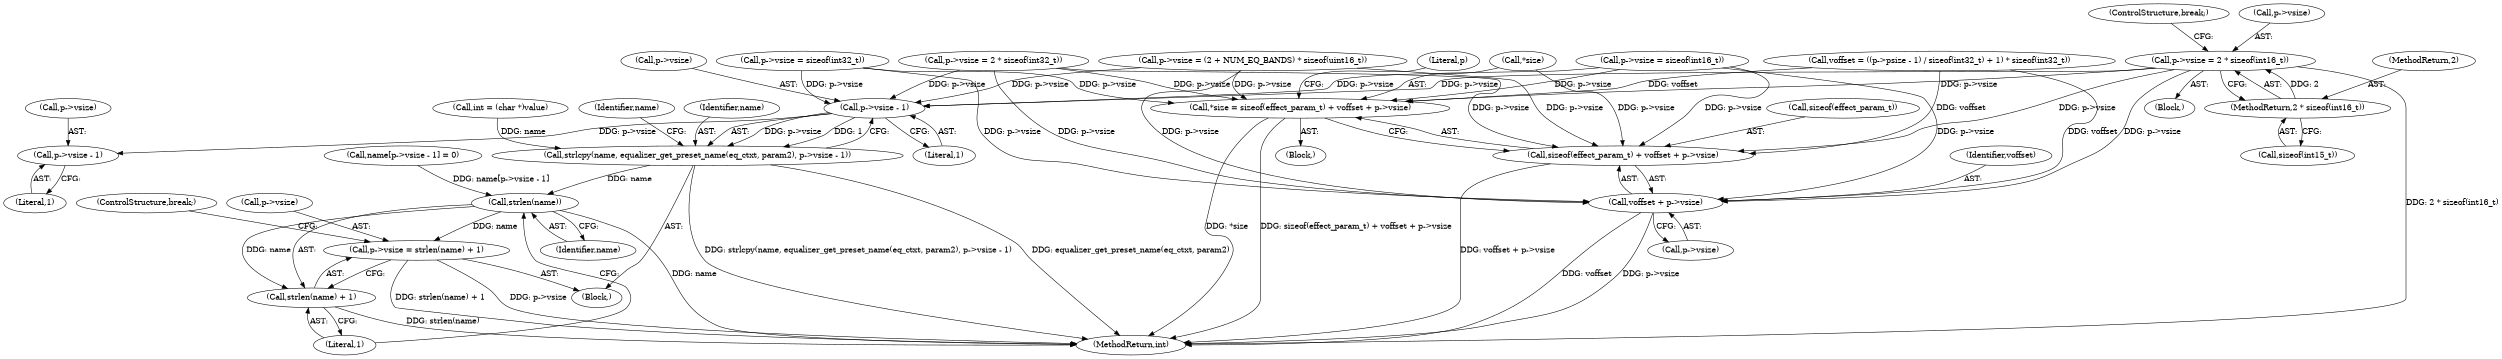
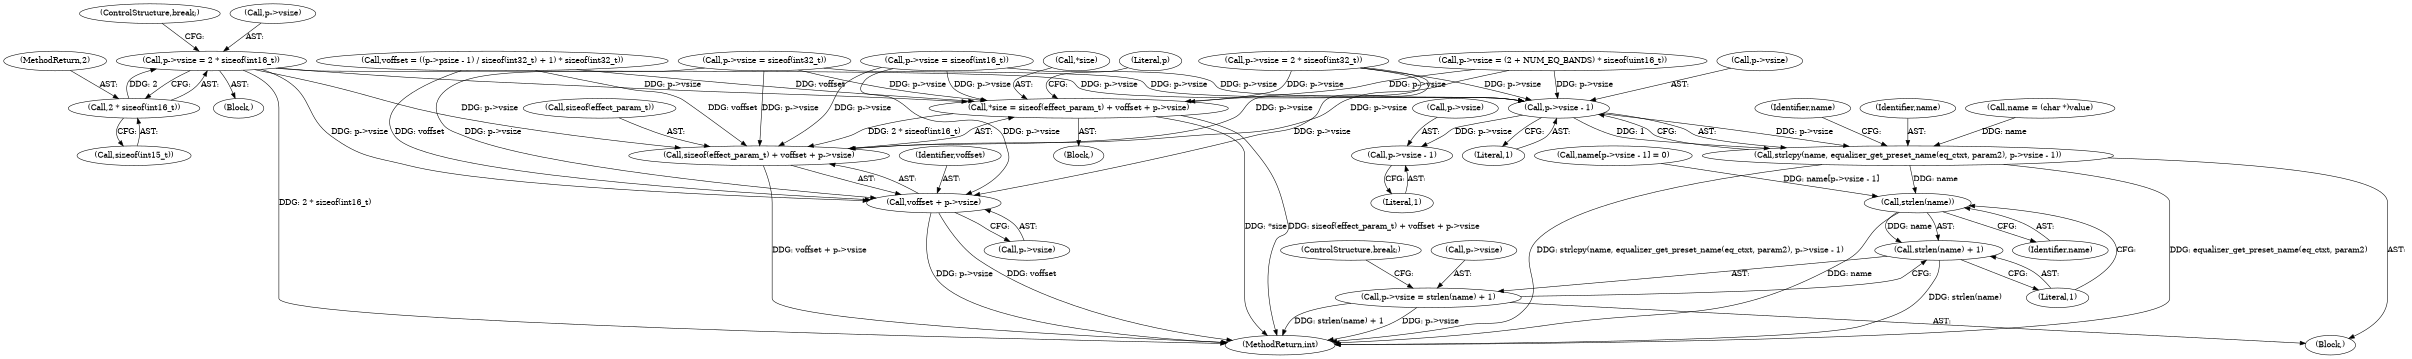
edge "(Call,*size)" -> "(Call,sizeof(effect_param_t) + voffset + p->vsize)": now "(Call,p->vsize = sizeof(int32_t))" -> "(Call,sizeof(effect_param_t) + voffset + p->vsize)"
node "(Call,int = (char *)value)": label "(Call,int = (char *)value)" -> "(Call,name = (char *)value)"
node "(MethodReturn,2 * sizeof(int16_t))": label "(MethodReturn,2 * sizeof(int16_t))" -> "(Call,2 * sizeof(int16_t))"
edge "(Call,*size = sizeof(effect_param_t) + voffset + p->vsize)" -> "(Call,sizeof(effect_param_t) + voffset + p->vsize)": label "CFG: " -> "DDG: 2 * sizeof(int16_t)"
edge "(Call,p->vsize = (2 + NUM_EQ_BANDS) * sizeof(uint16_t))" -> "(Call,voffset + p->vsize)": removed, label "DDG: p->vsize"
edge "(Call,strlen(name))" -> "(Call,p->vsize = strlen(name) + 1)": removed, label "DDG: name"
